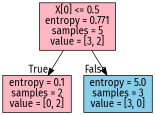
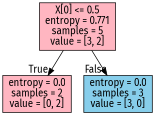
node "entropy = 0.1 samples = 2 value = [0, 2]": label "entropy = 0.1 samples = 2 value = [0, 2]" -> "entropy = 0.0 samples = 2 value = [0, 2]"
node "entropy = 5.0 samples = 3 value = [3, 0]": label "entropy = 5.0 samples = 3 value = [3, 0]" -> "entropy = 0.0 samples = 3 value = [3, 0]"
